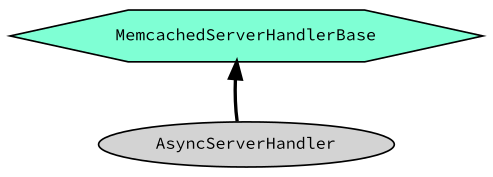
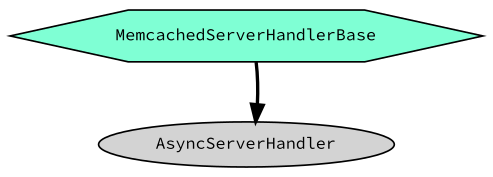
edge "AsyncServerHandler" -> "MemcachedServerHandlerBase": reversed
